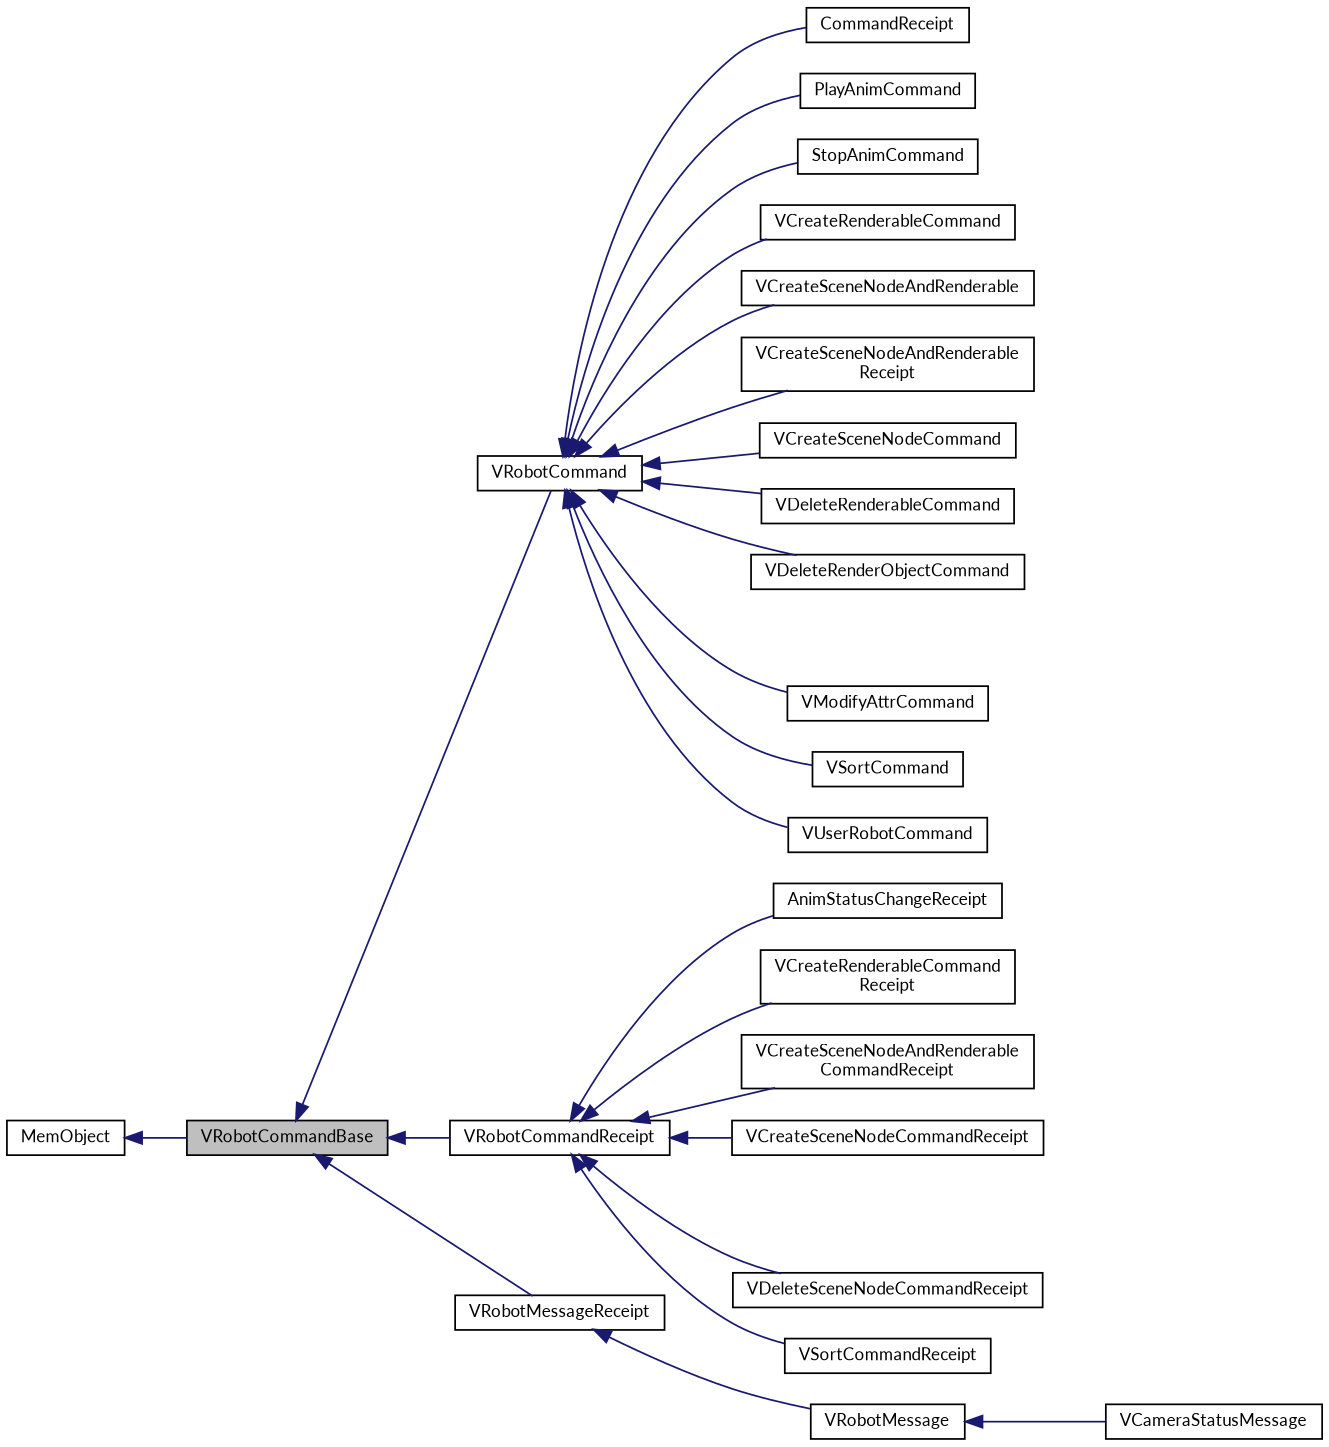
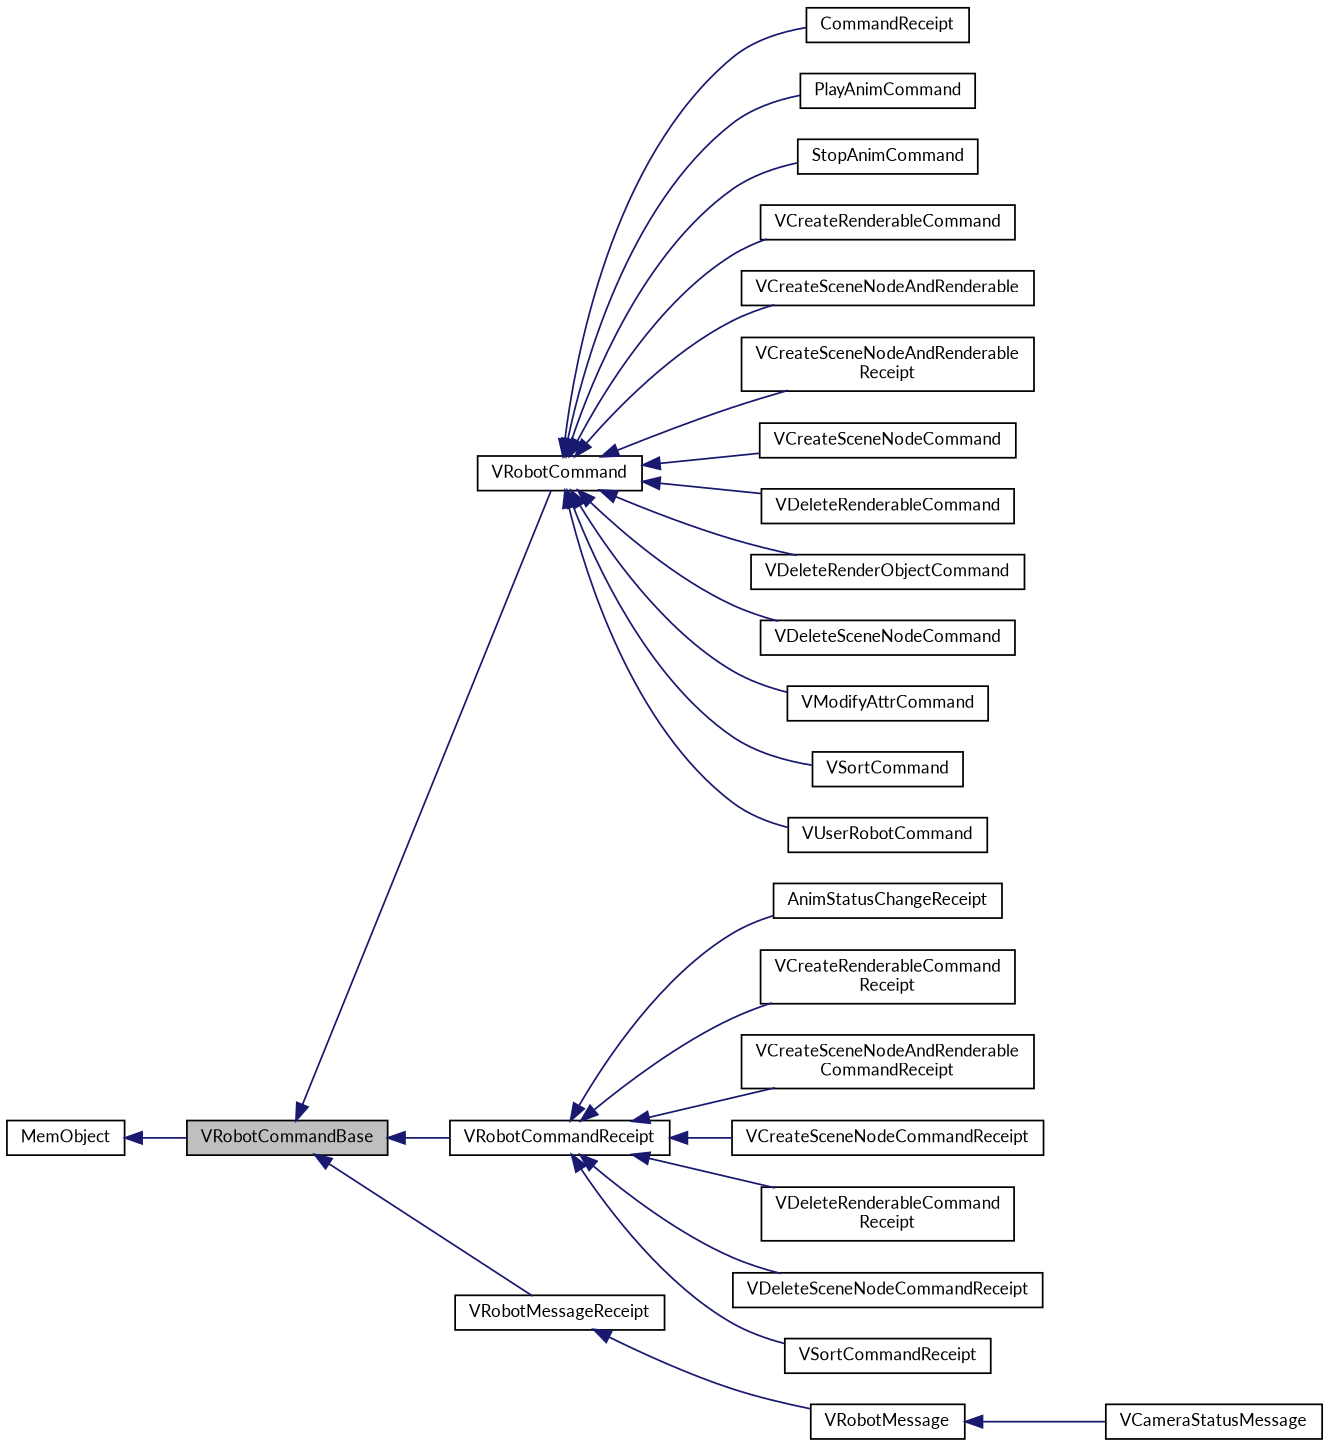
node "VDeleteSceneNodeCommand": added
node "VDeleteRenderableCommand Receipt": added
